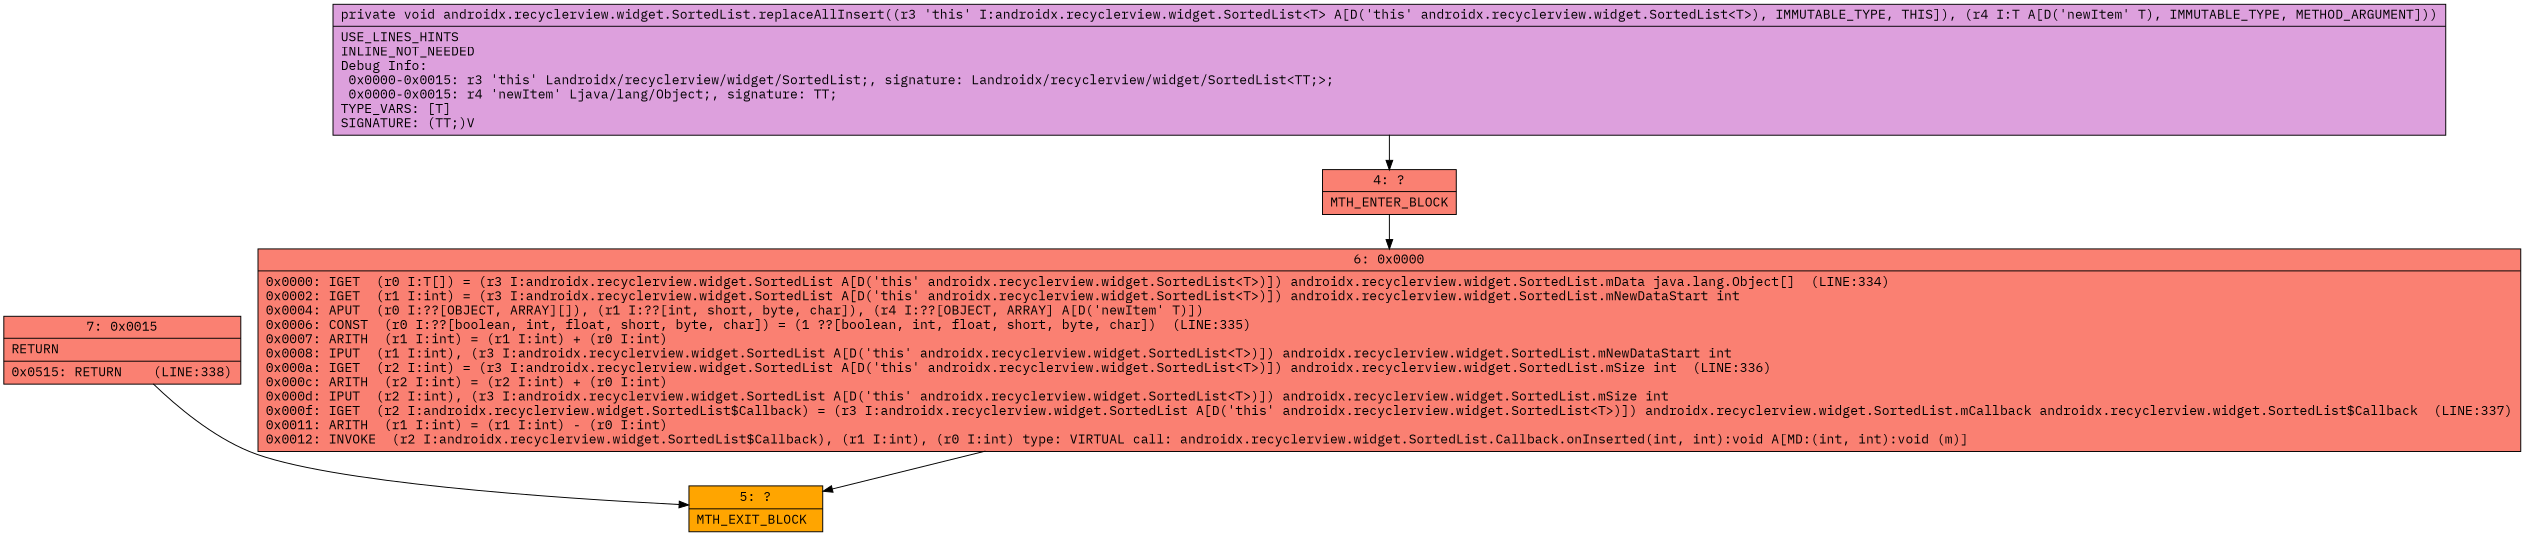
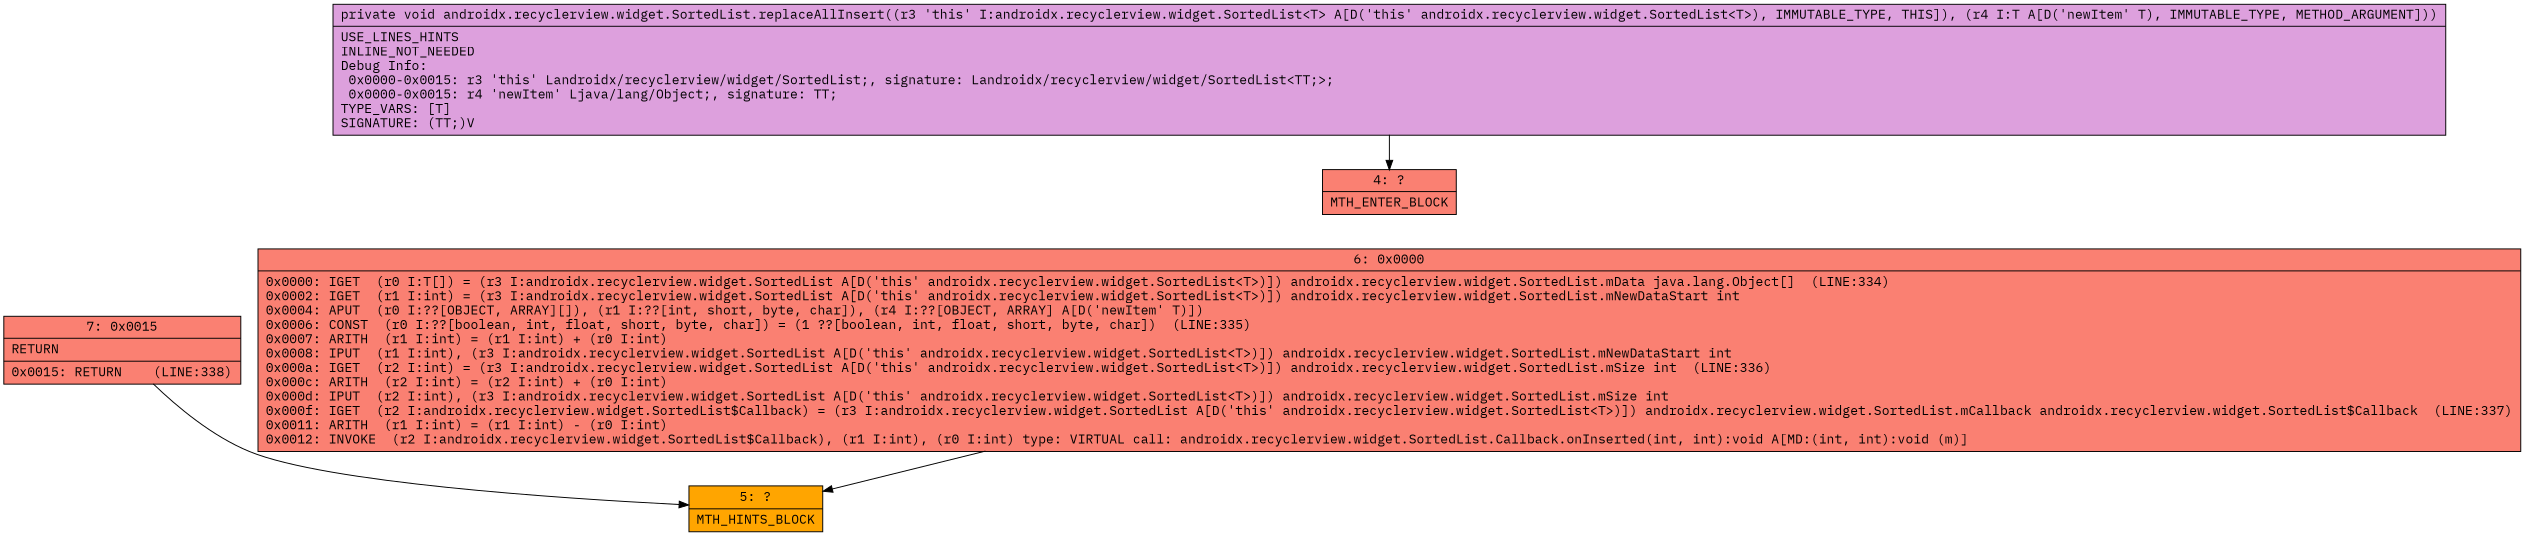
edge "4: ?" -> "6: 0x0000": removed
node "7: 0x0015": text "0x0515: RETURN    (LINE:338)" -> "0x0015: RETURN    (LINE:338)"
node "5: ?": text "MTH_EXIT_BLOCK" -> "MTH_HINTS_BLOCK"
